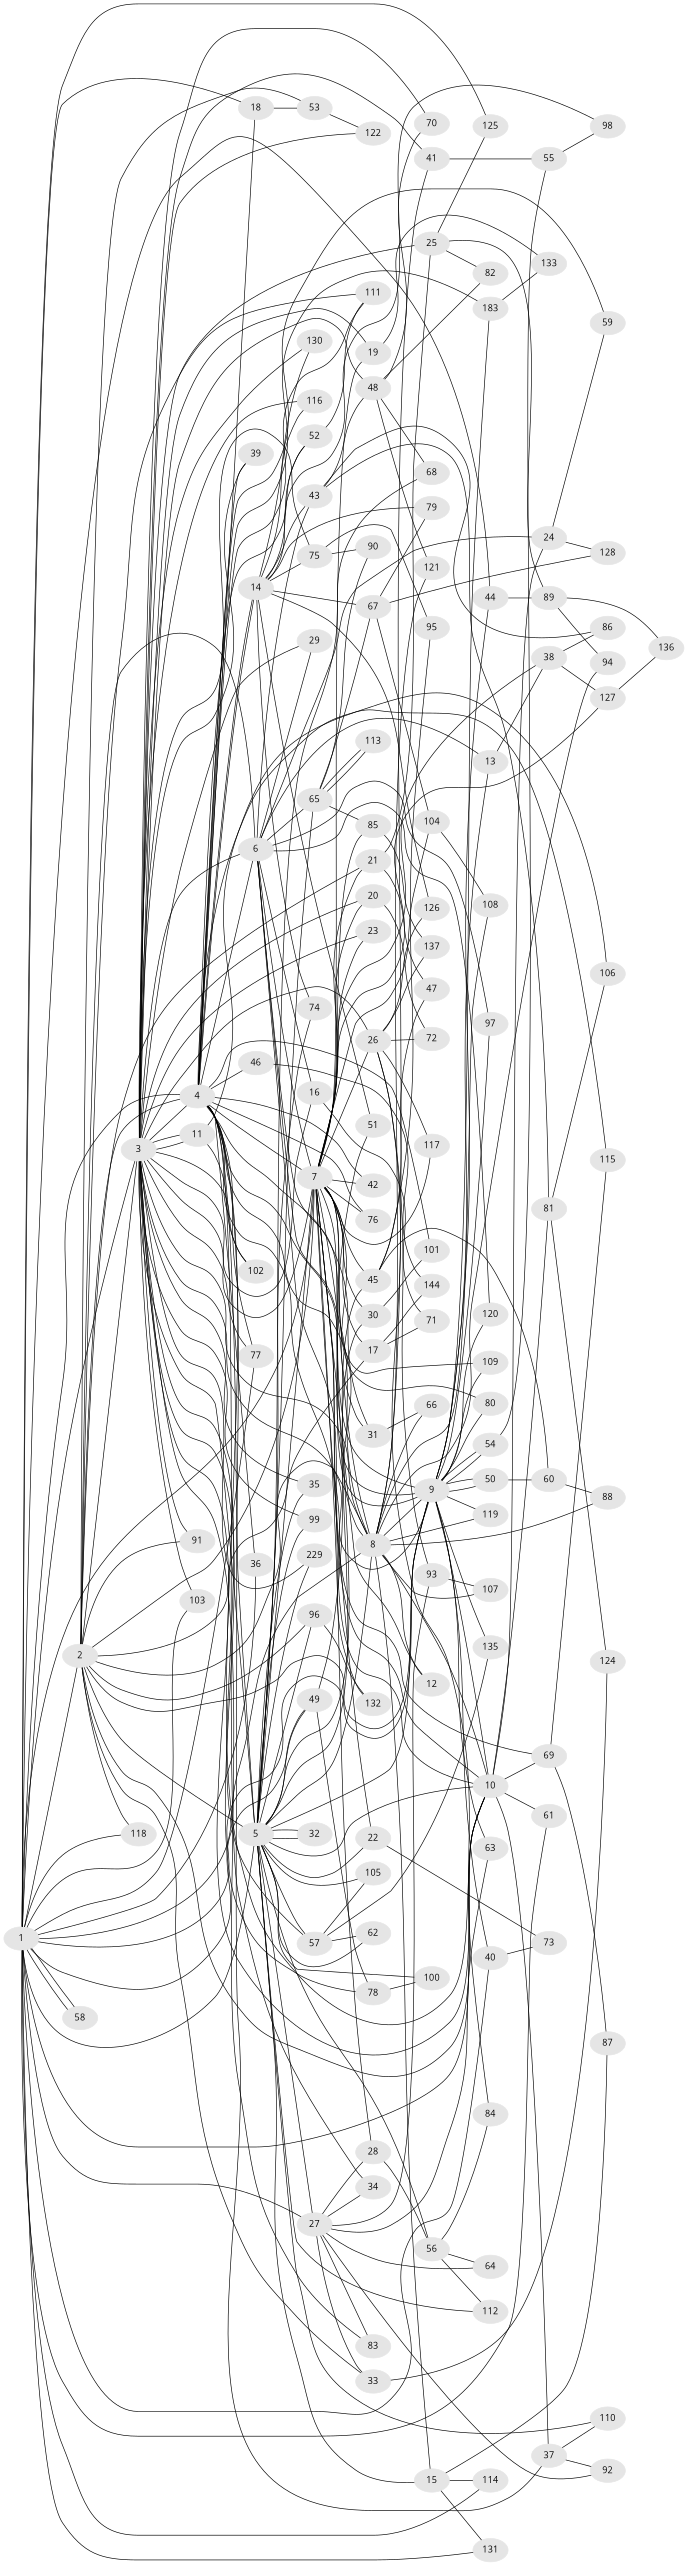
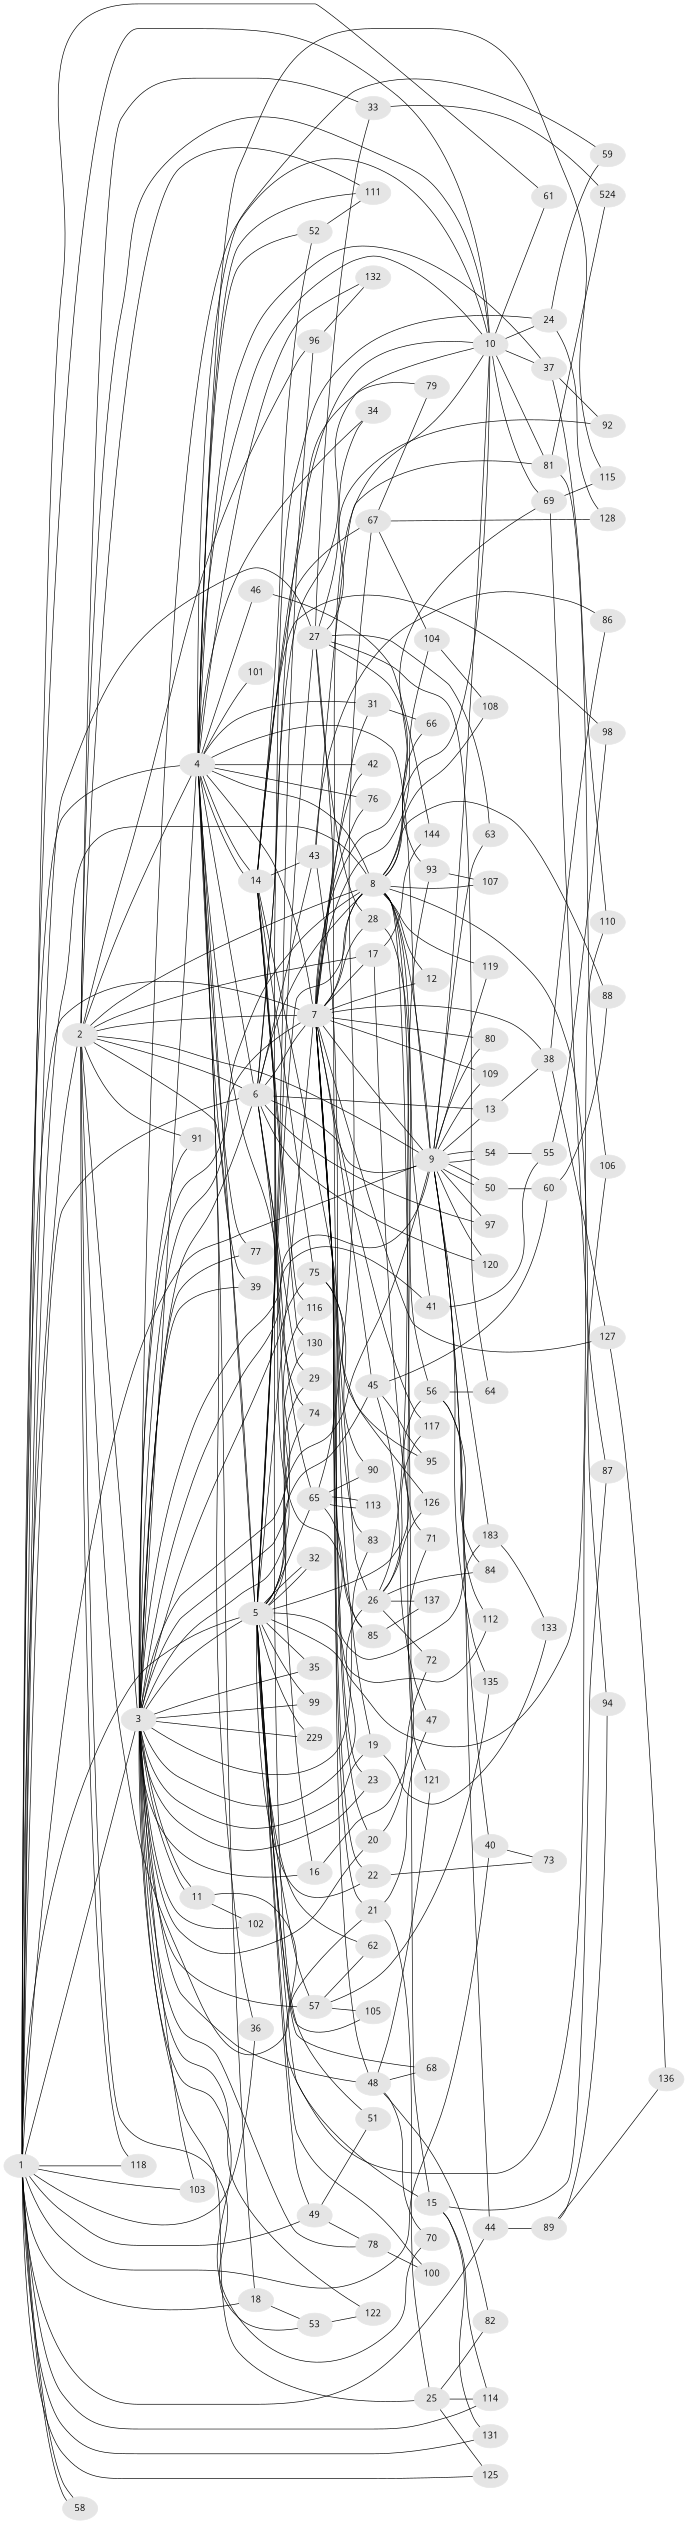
edge "25" -- "89": now "25" -- "114"
node "30": removed
node "124": label "124" -> "524"
edge "77" -- "1": now "6" -- "1"
